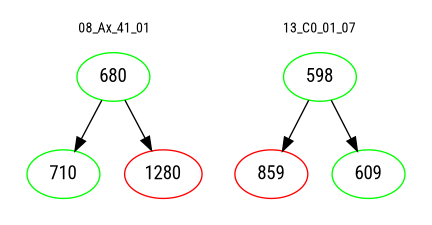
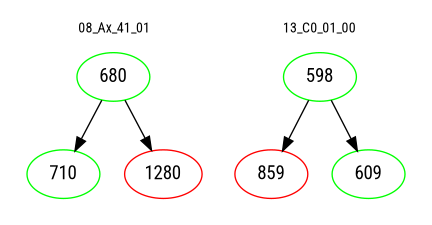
cluster "13_C0_01_07": label "13_C0_01_07" -> "13_C0_01_00"
